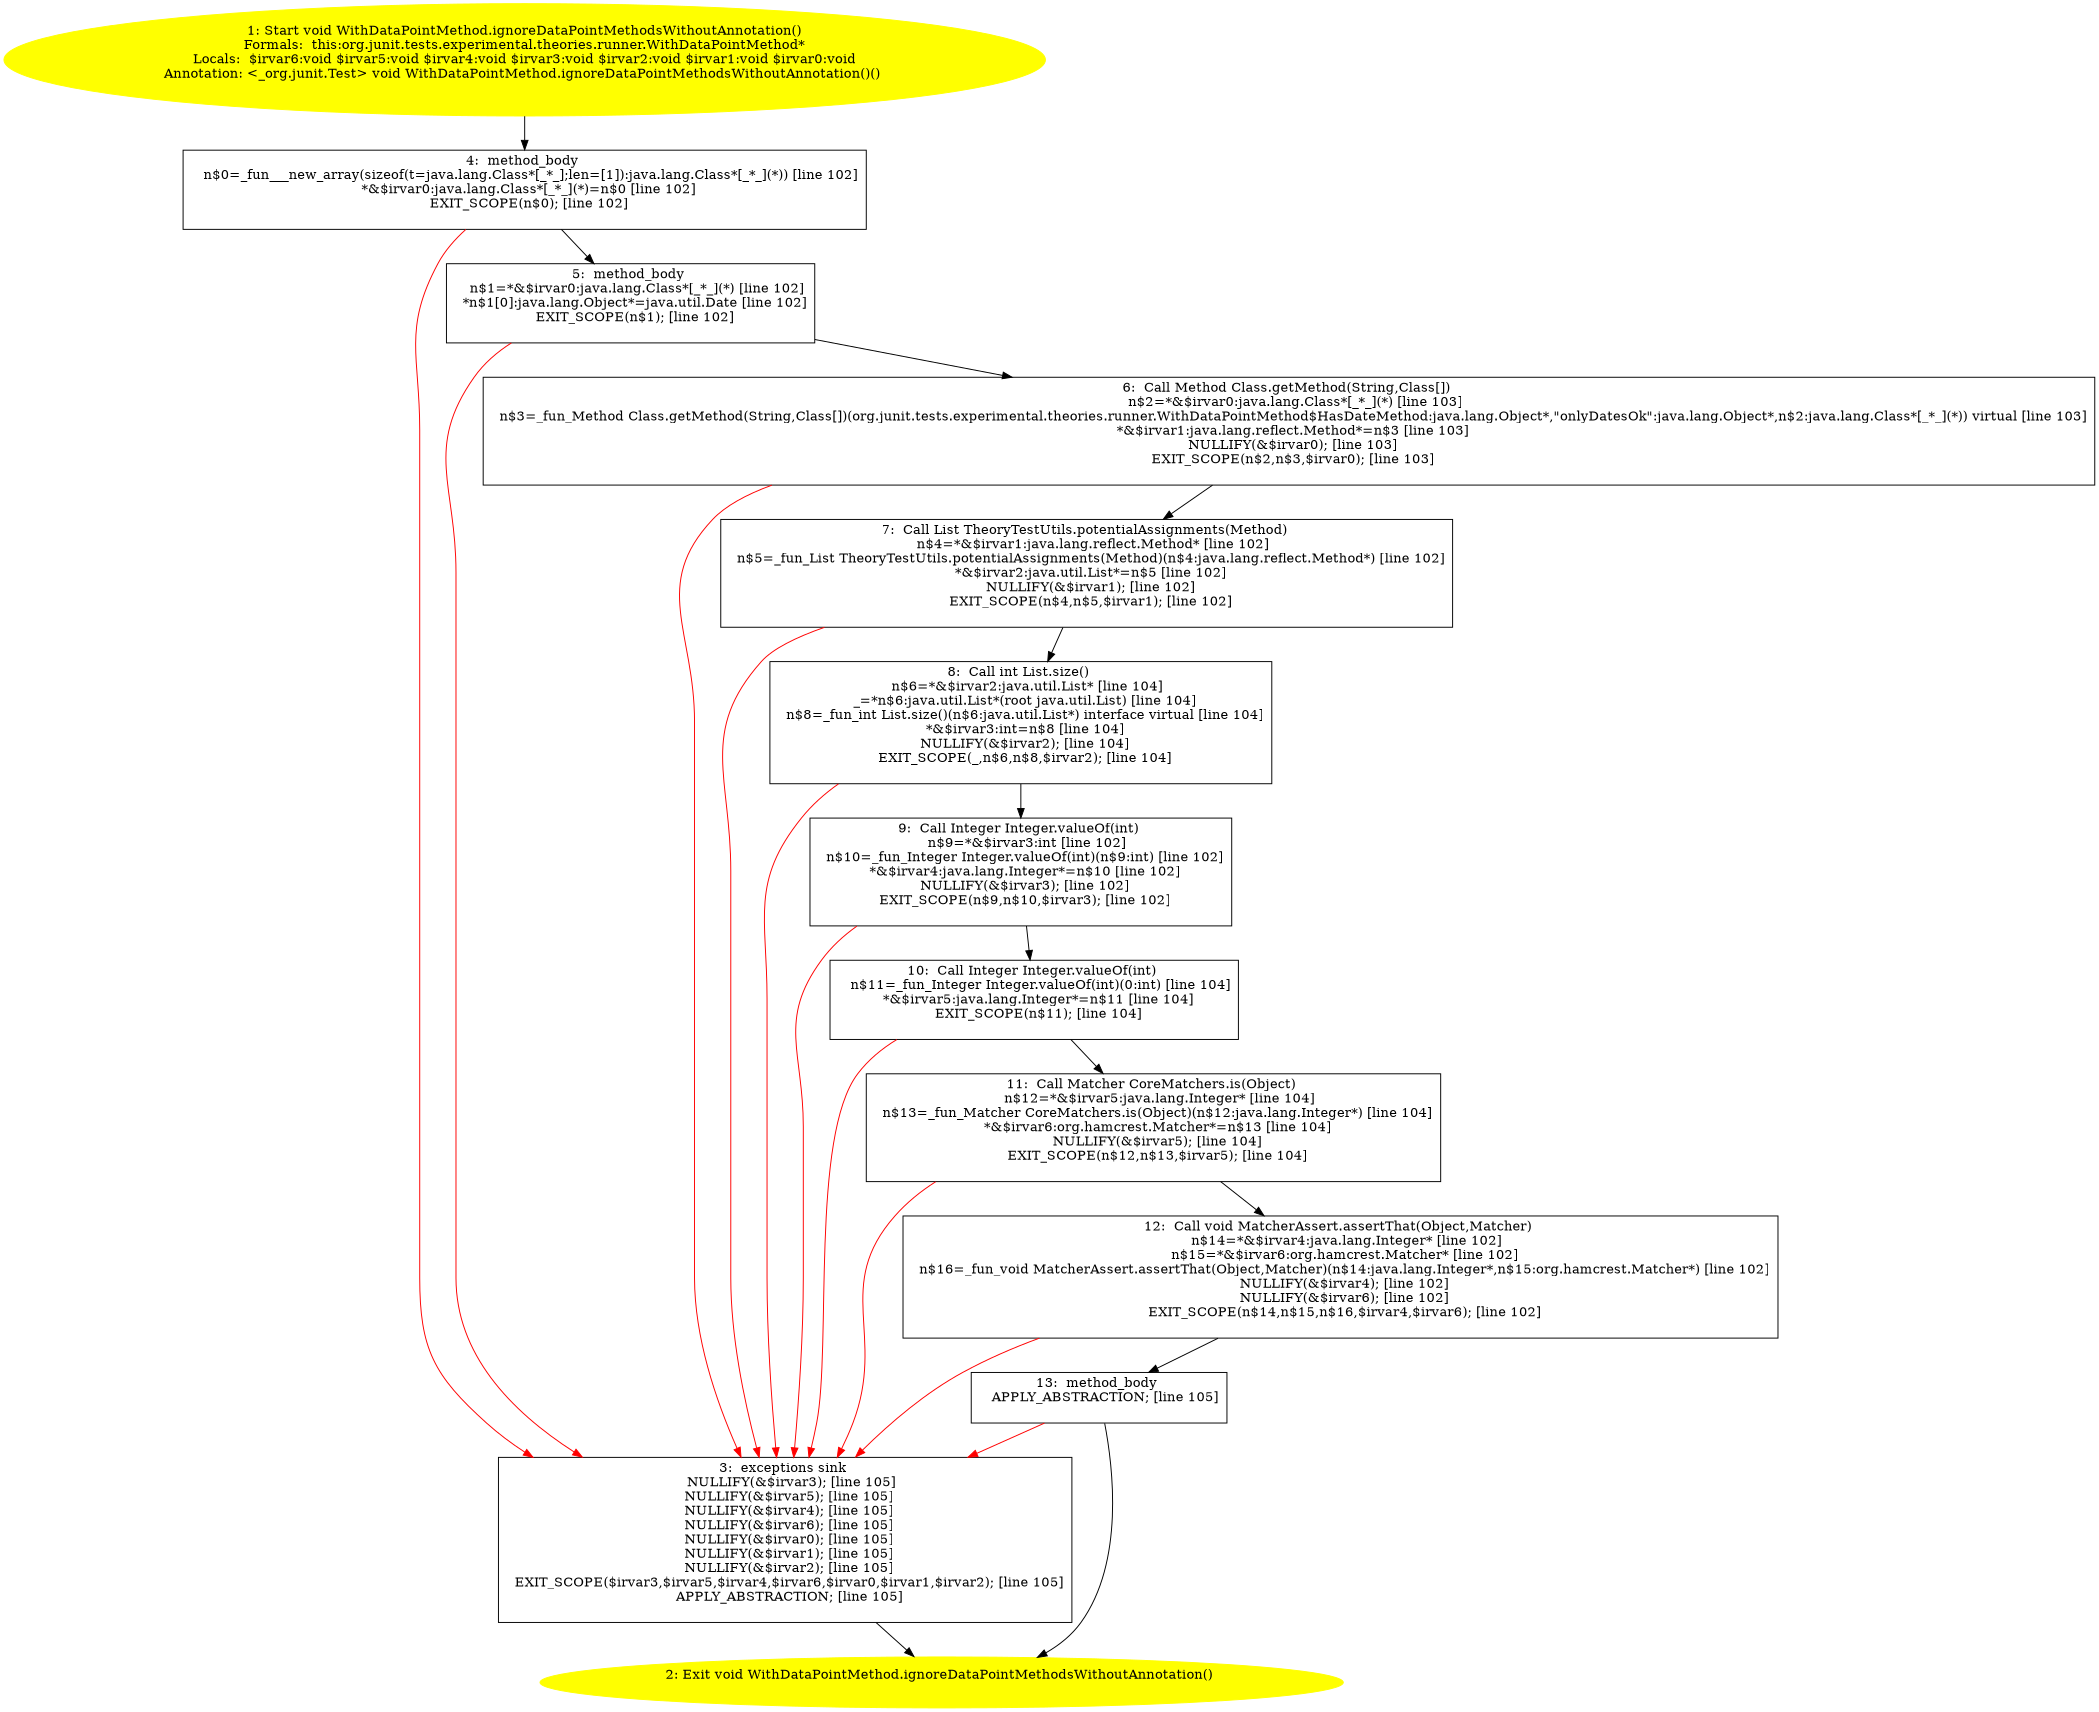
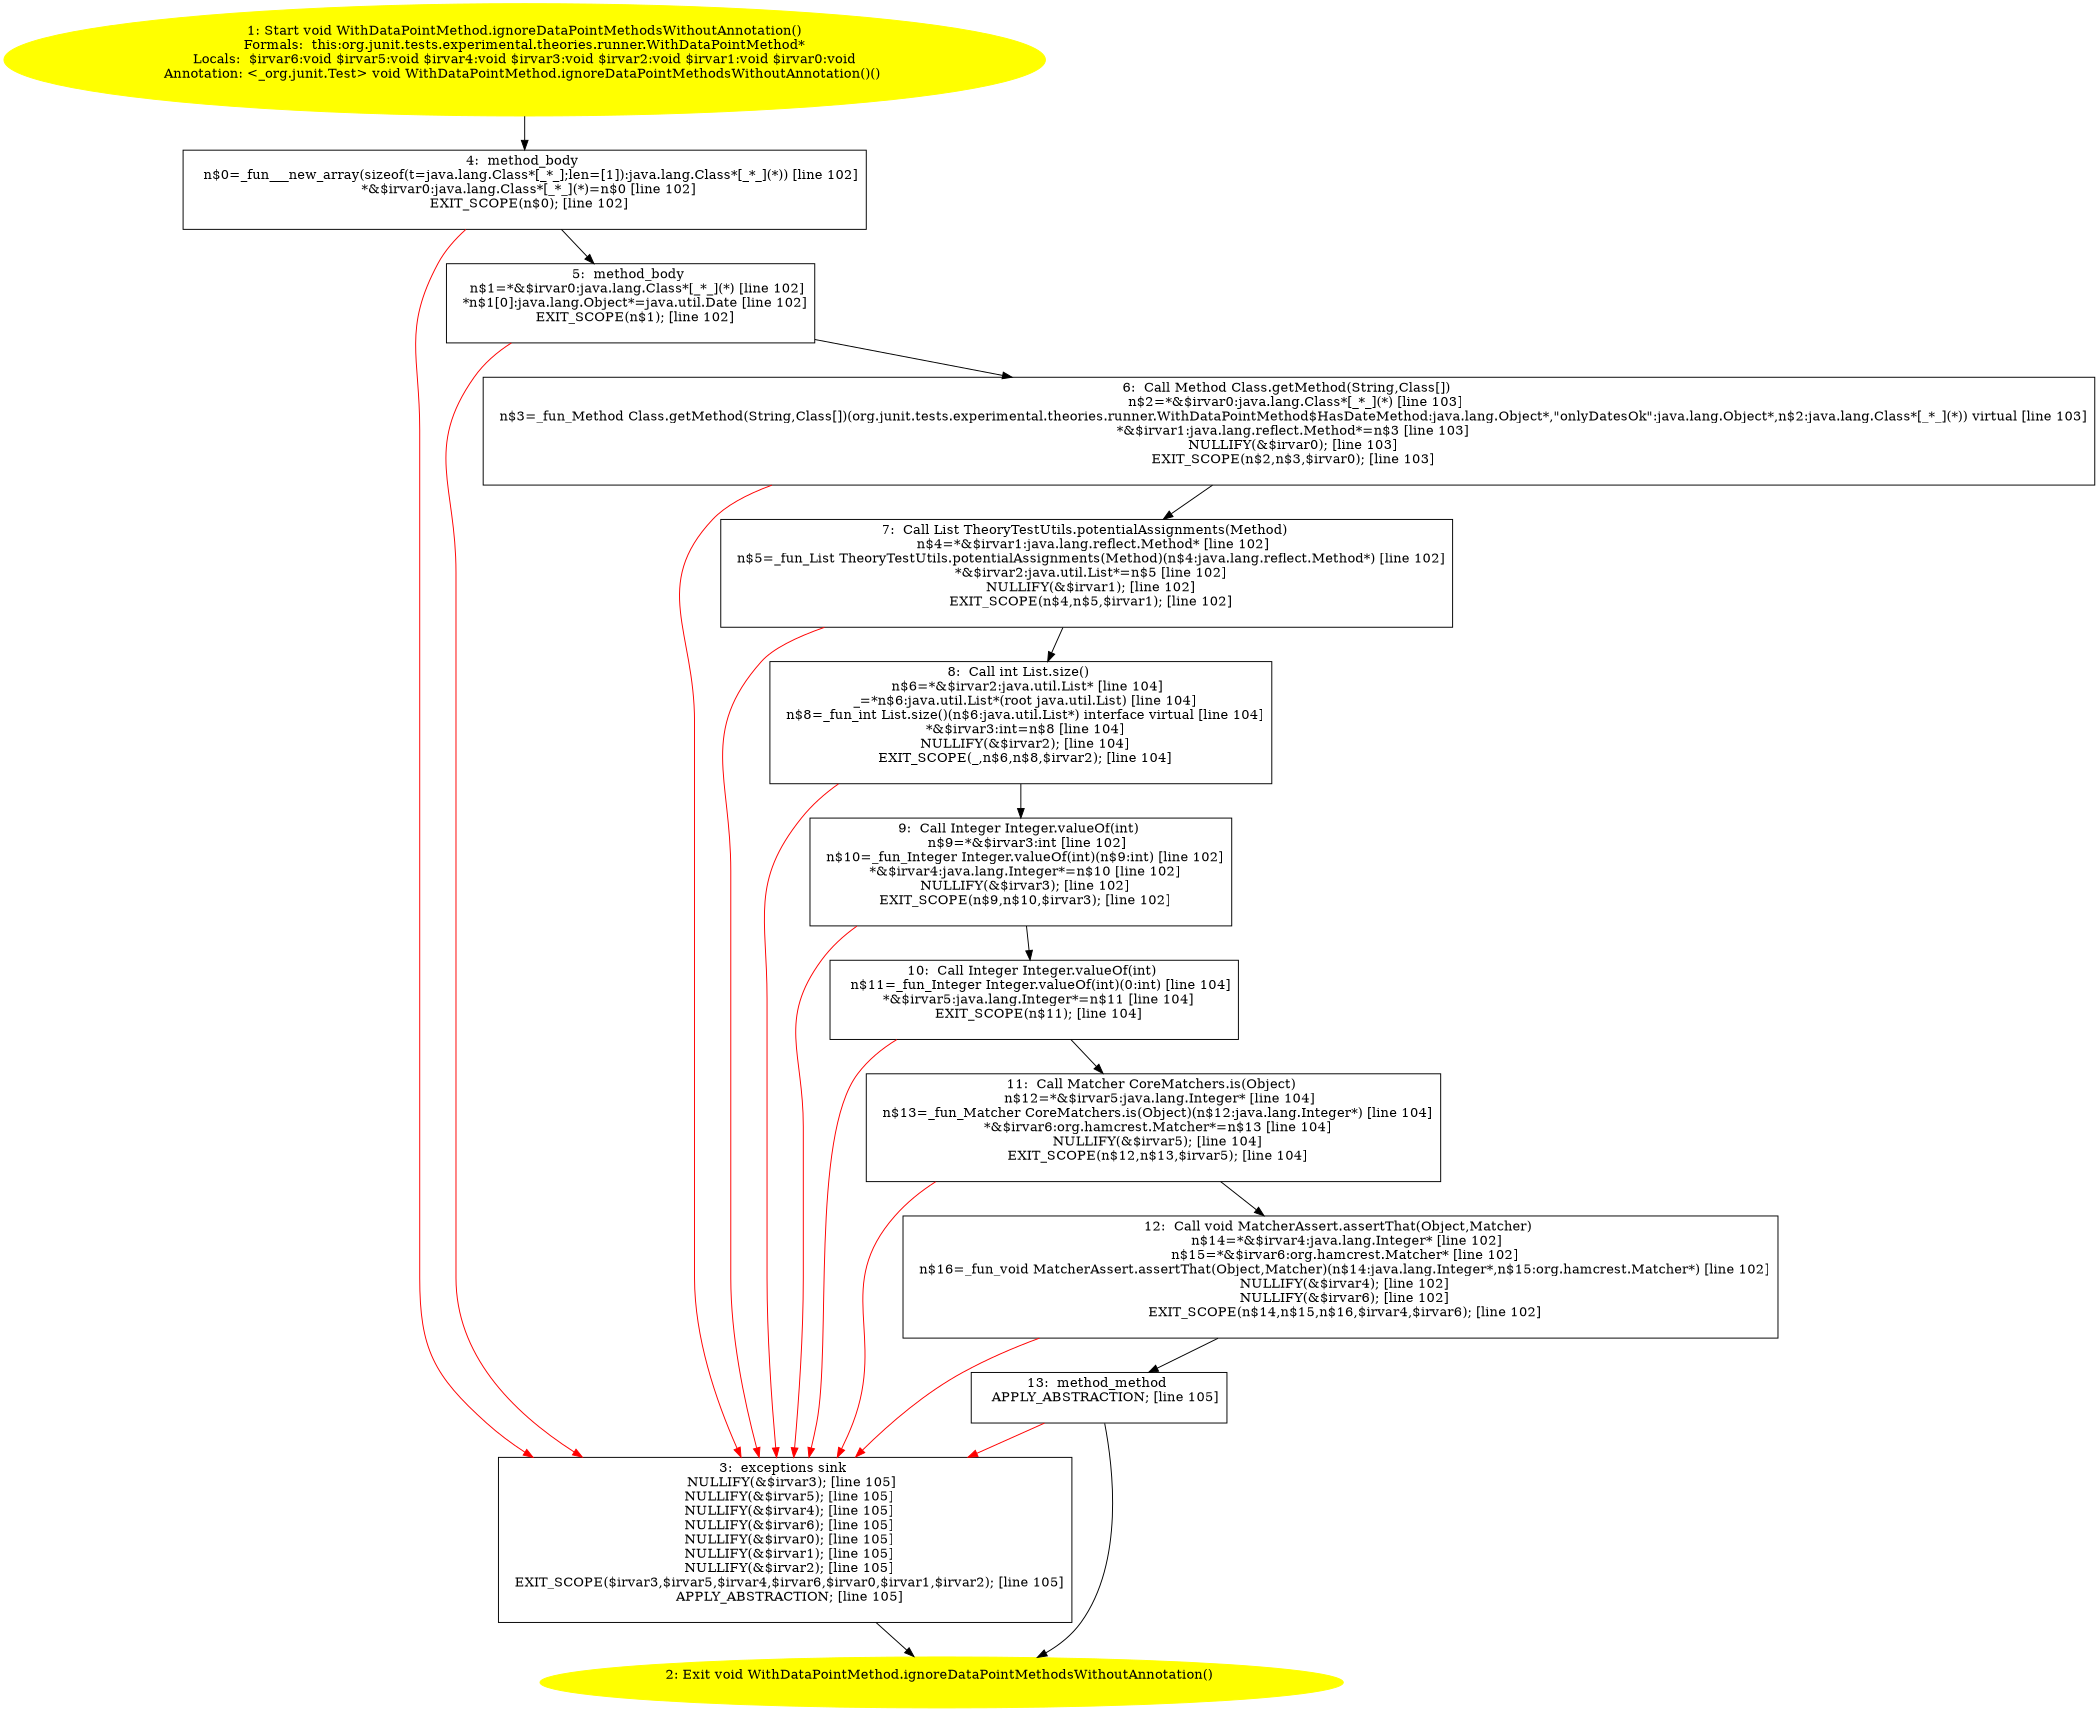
node "13:  method_body APPLY_ABSTRACTION; [line 105]": label "13:  method_body APPLY_ABSTRACTION; [line 105]" -> "13:  method_method APPLY_ABSTRACTION; [line 105]"
